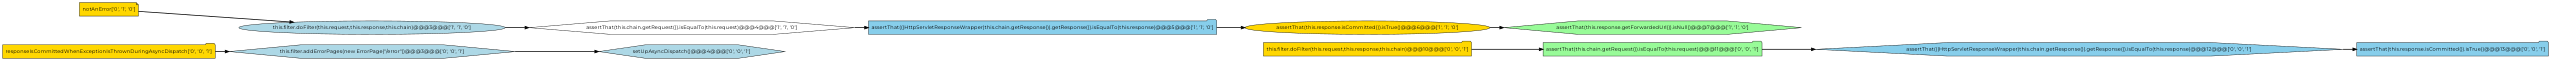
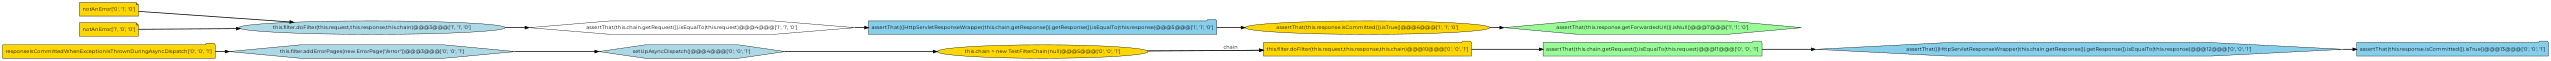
node "notAnError['1', '0', '0']": added
node "this.chain = new TestFilterChain(null)@@@5@@@['0', '0', '1']": added
